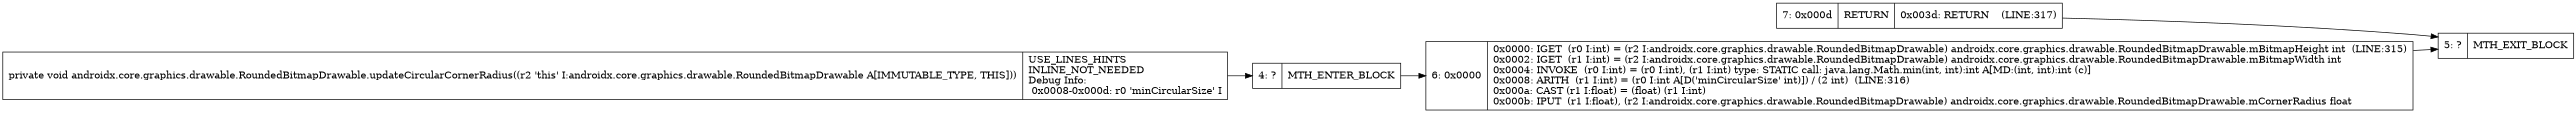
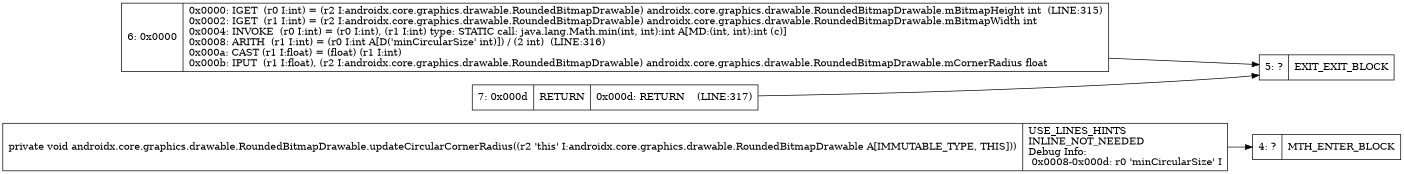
node "7: 0x000d": text "0x003d: RETURN    (LINE:317)" -> "0x000d: RETURN    (LINE:317)"
node "5: ?": text "MTH_EXIT_BLOCK" -> "EXIT_EXIT_BLOCK"
edge "4: ?" -> "6: 0x0000": removed
